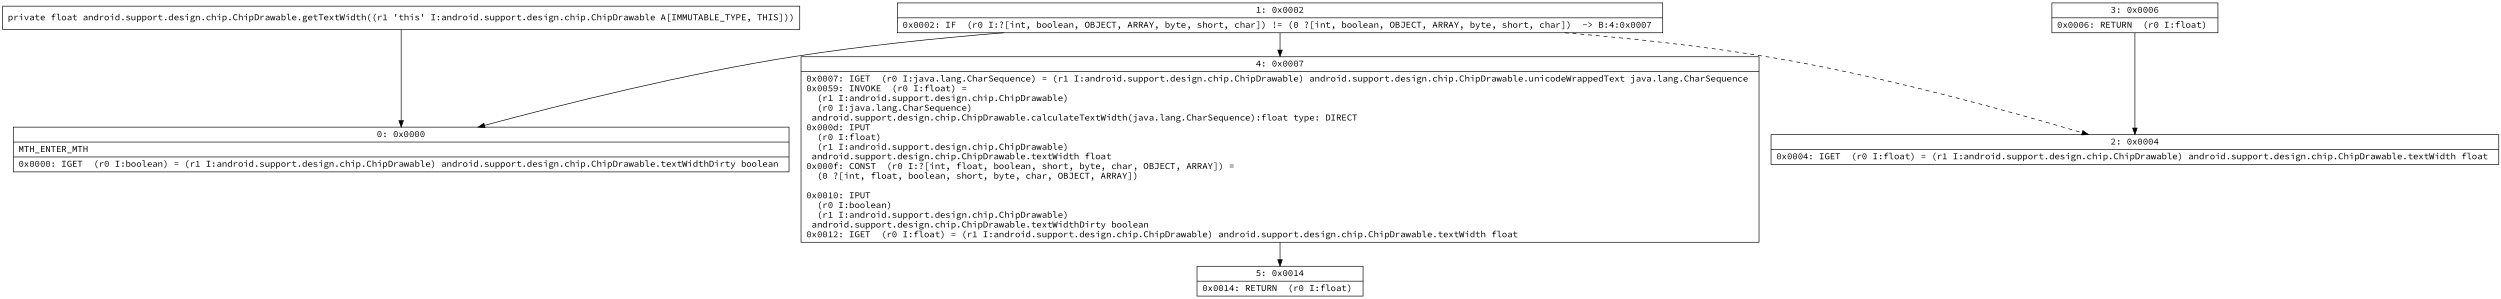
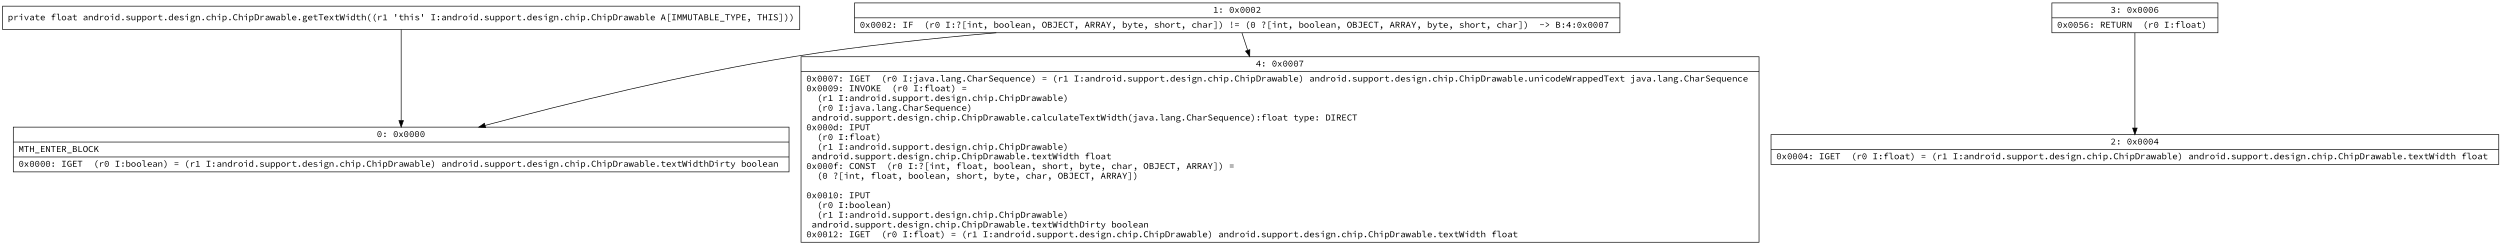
node "3: 0x0006": text "0x0006: RETURN  (r0 I:float)" -> "0x0056: RETURN  (r0 I:float)"
edge "1: 0x0002" -> "2: 0x0004": removed
node "4: 0x0007": text "0x0059: INVOKE  (r0 I:float) =" -> "0x0009: INVOKE  (r0 I:float) ="
node "0: 0x0000": text "MTH_ENTER_MTH" -> "MTH_ENTER_BLOCK"
node "5: 0x0014": removed
